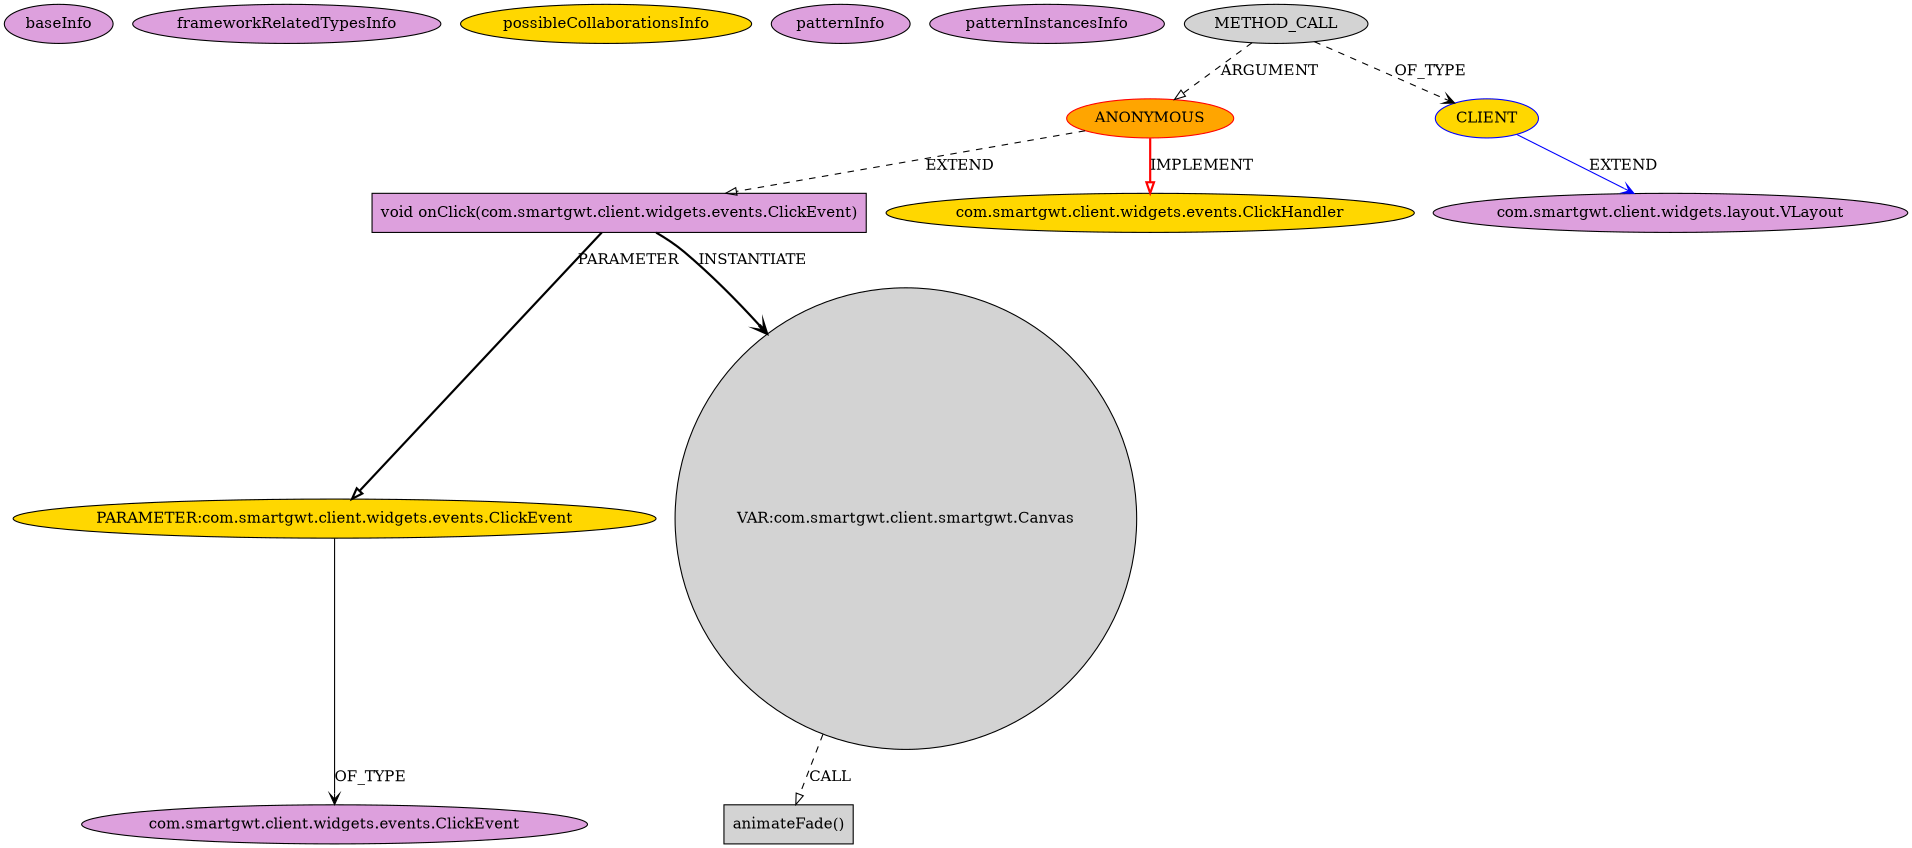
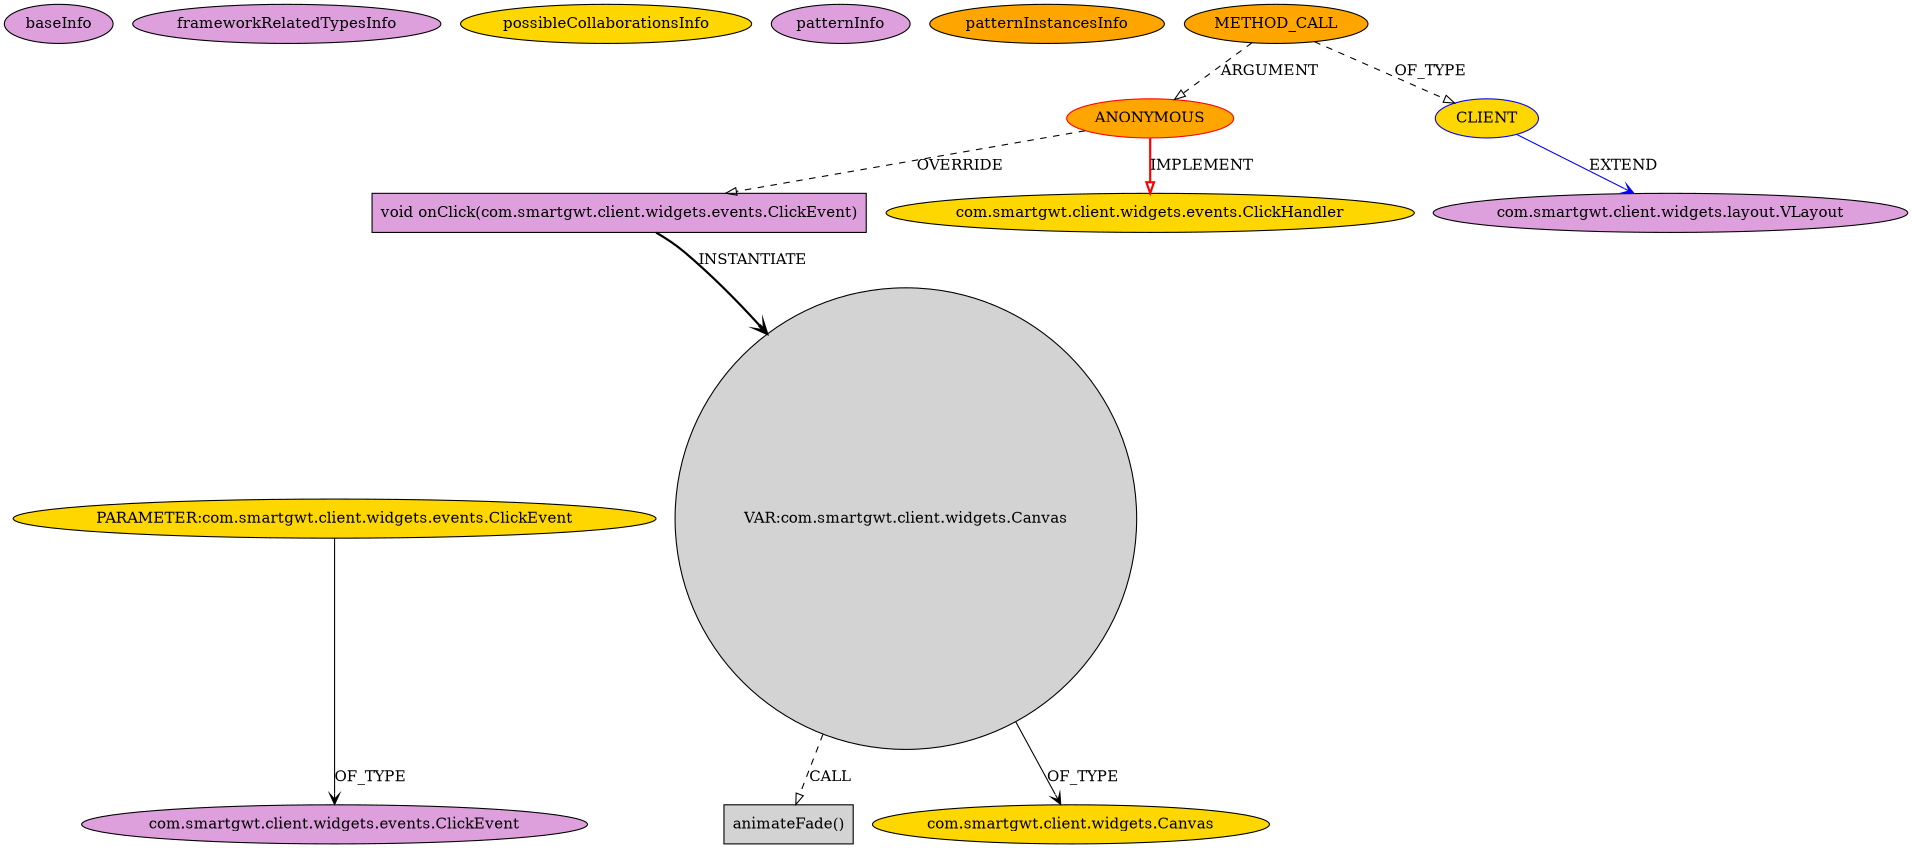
node "patternInstancesInfo": fillcolor plum -> orange
node "METHOD_CALL": fillcolor lightgrey -> orange
edge "METHOD_CALL" -> "CLIENT": arrowhead vee -> onormal
edge "ANONYMOUS" -> "void onClick(com.smartgwt.client.widgets.events.ClickEvent)": label "EXTEND" -> "OVERRIDE"
edge "void onClick(com.smartgwt.client.widgets.events.ClickEvent)" -> "PARAMETER:com.smartgwt.client.widgets.events.ClickEvent": removed, label "PARAMETER"
node "VAR:com.smartgwt.client.smartgwt.Canvas": label "VAR:com.smartgwt.client.smartgwt.Canvas" -> "VAR:com.smartgwt.client.widgets.Canvas"
node "com.smartgwt.client.widgets.Canvas": added
